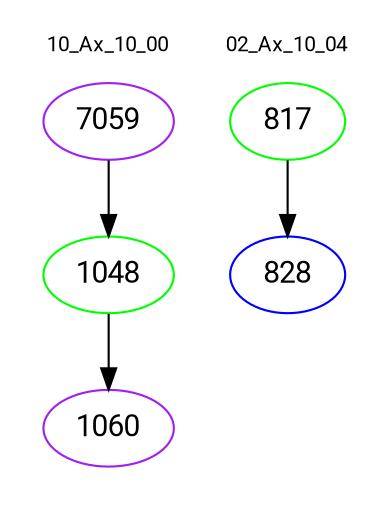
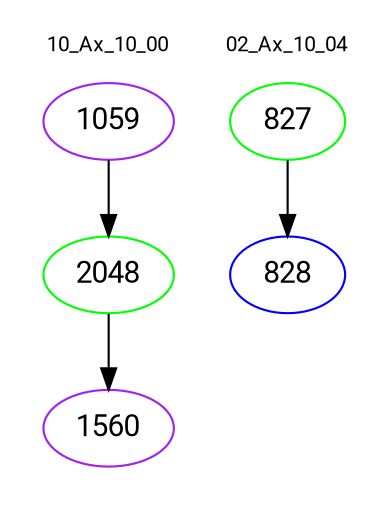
node "7059": label "7059" -> "1059"
node "817": label "817" -> "827"
node "1048": label "1048" -> "2048"
node "1060": label "1060" -> "1560"
